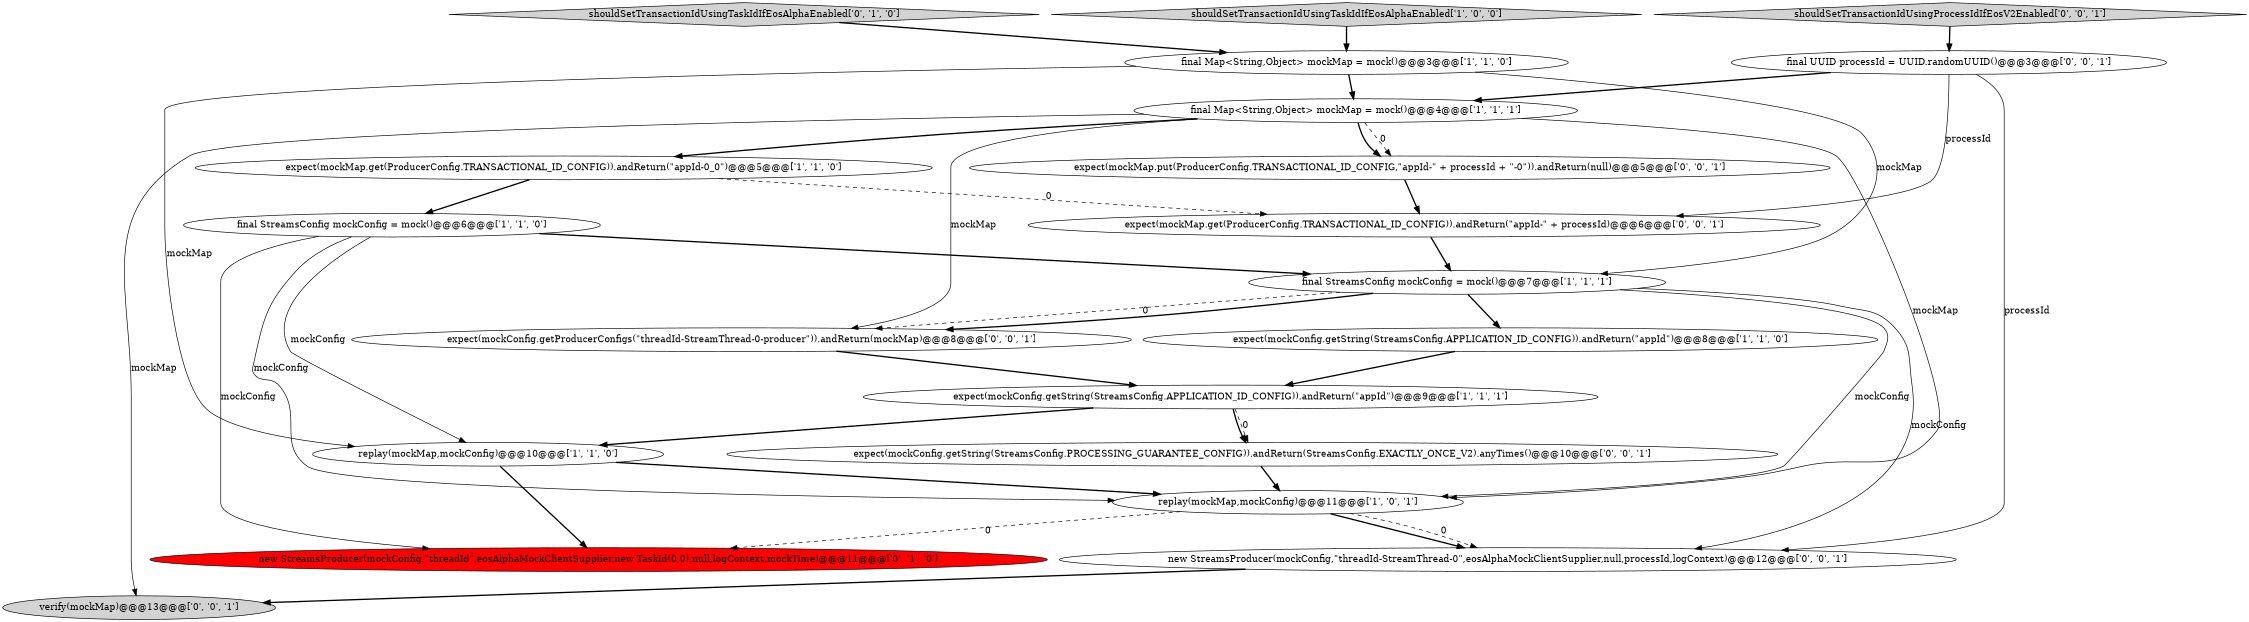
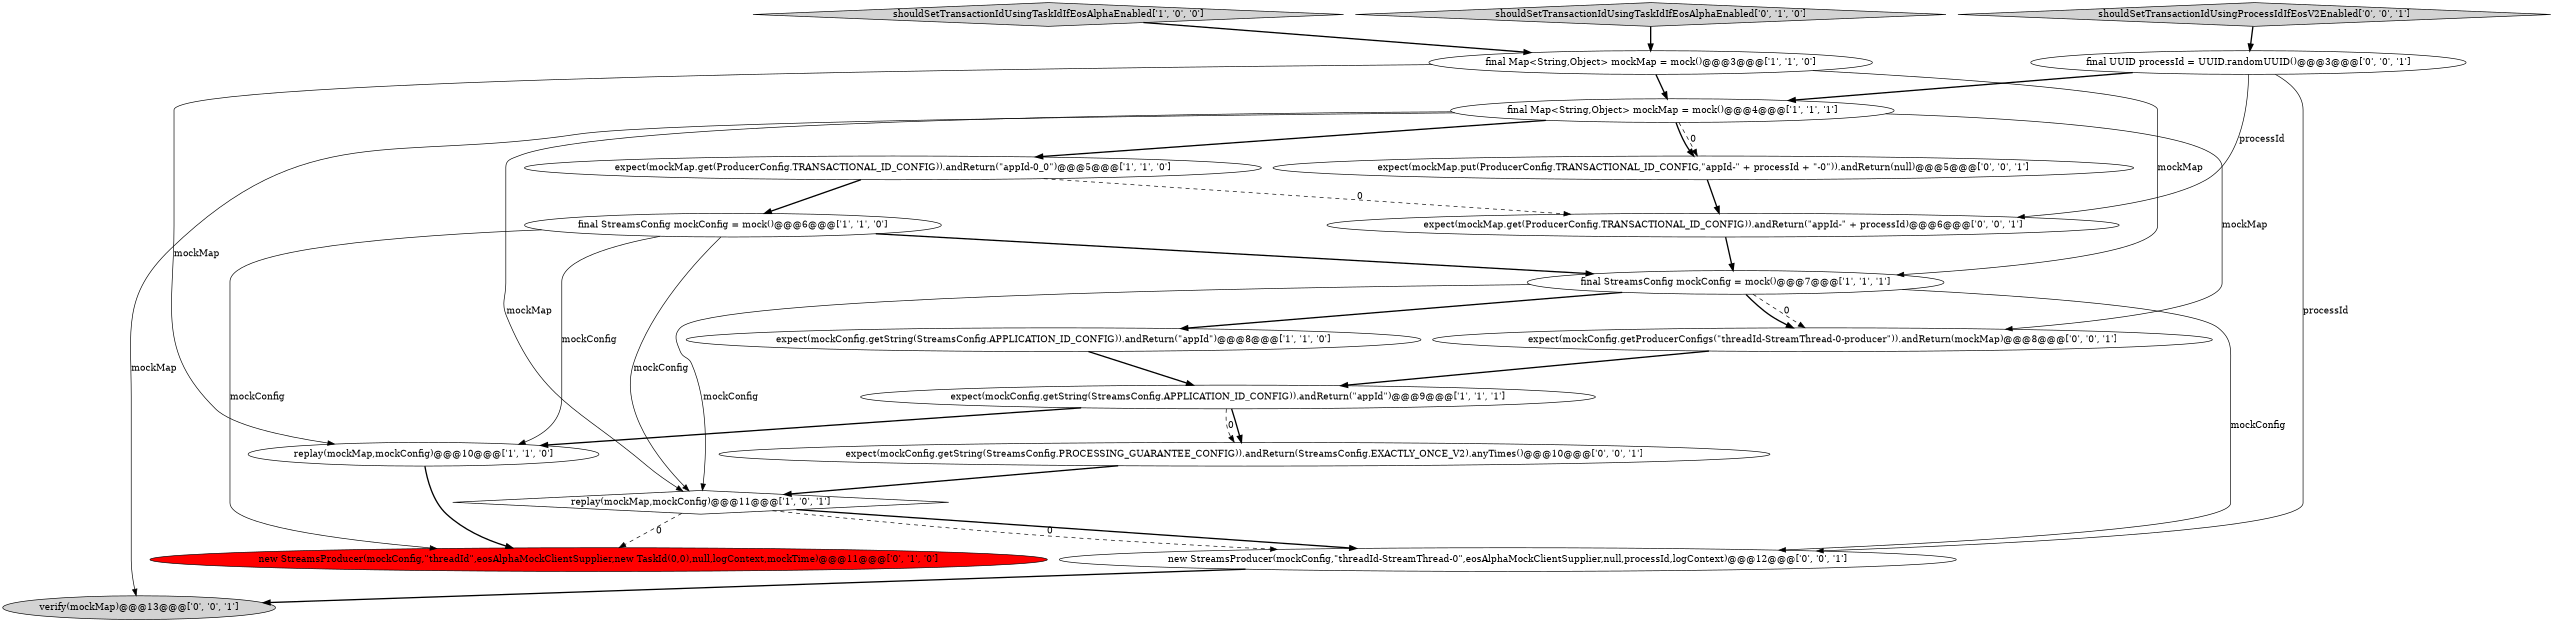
edge "replay(mockMap,mockConfig)@@@10@@@['1', '1', '0']" -> "replay(mockMap,mockConfig)@@@11@@@['1', '0', '1']": removed
node "replay(mockMap,mockConfig)@@@11@@@['1', '0', '1']": shape ellipse -> diamond
